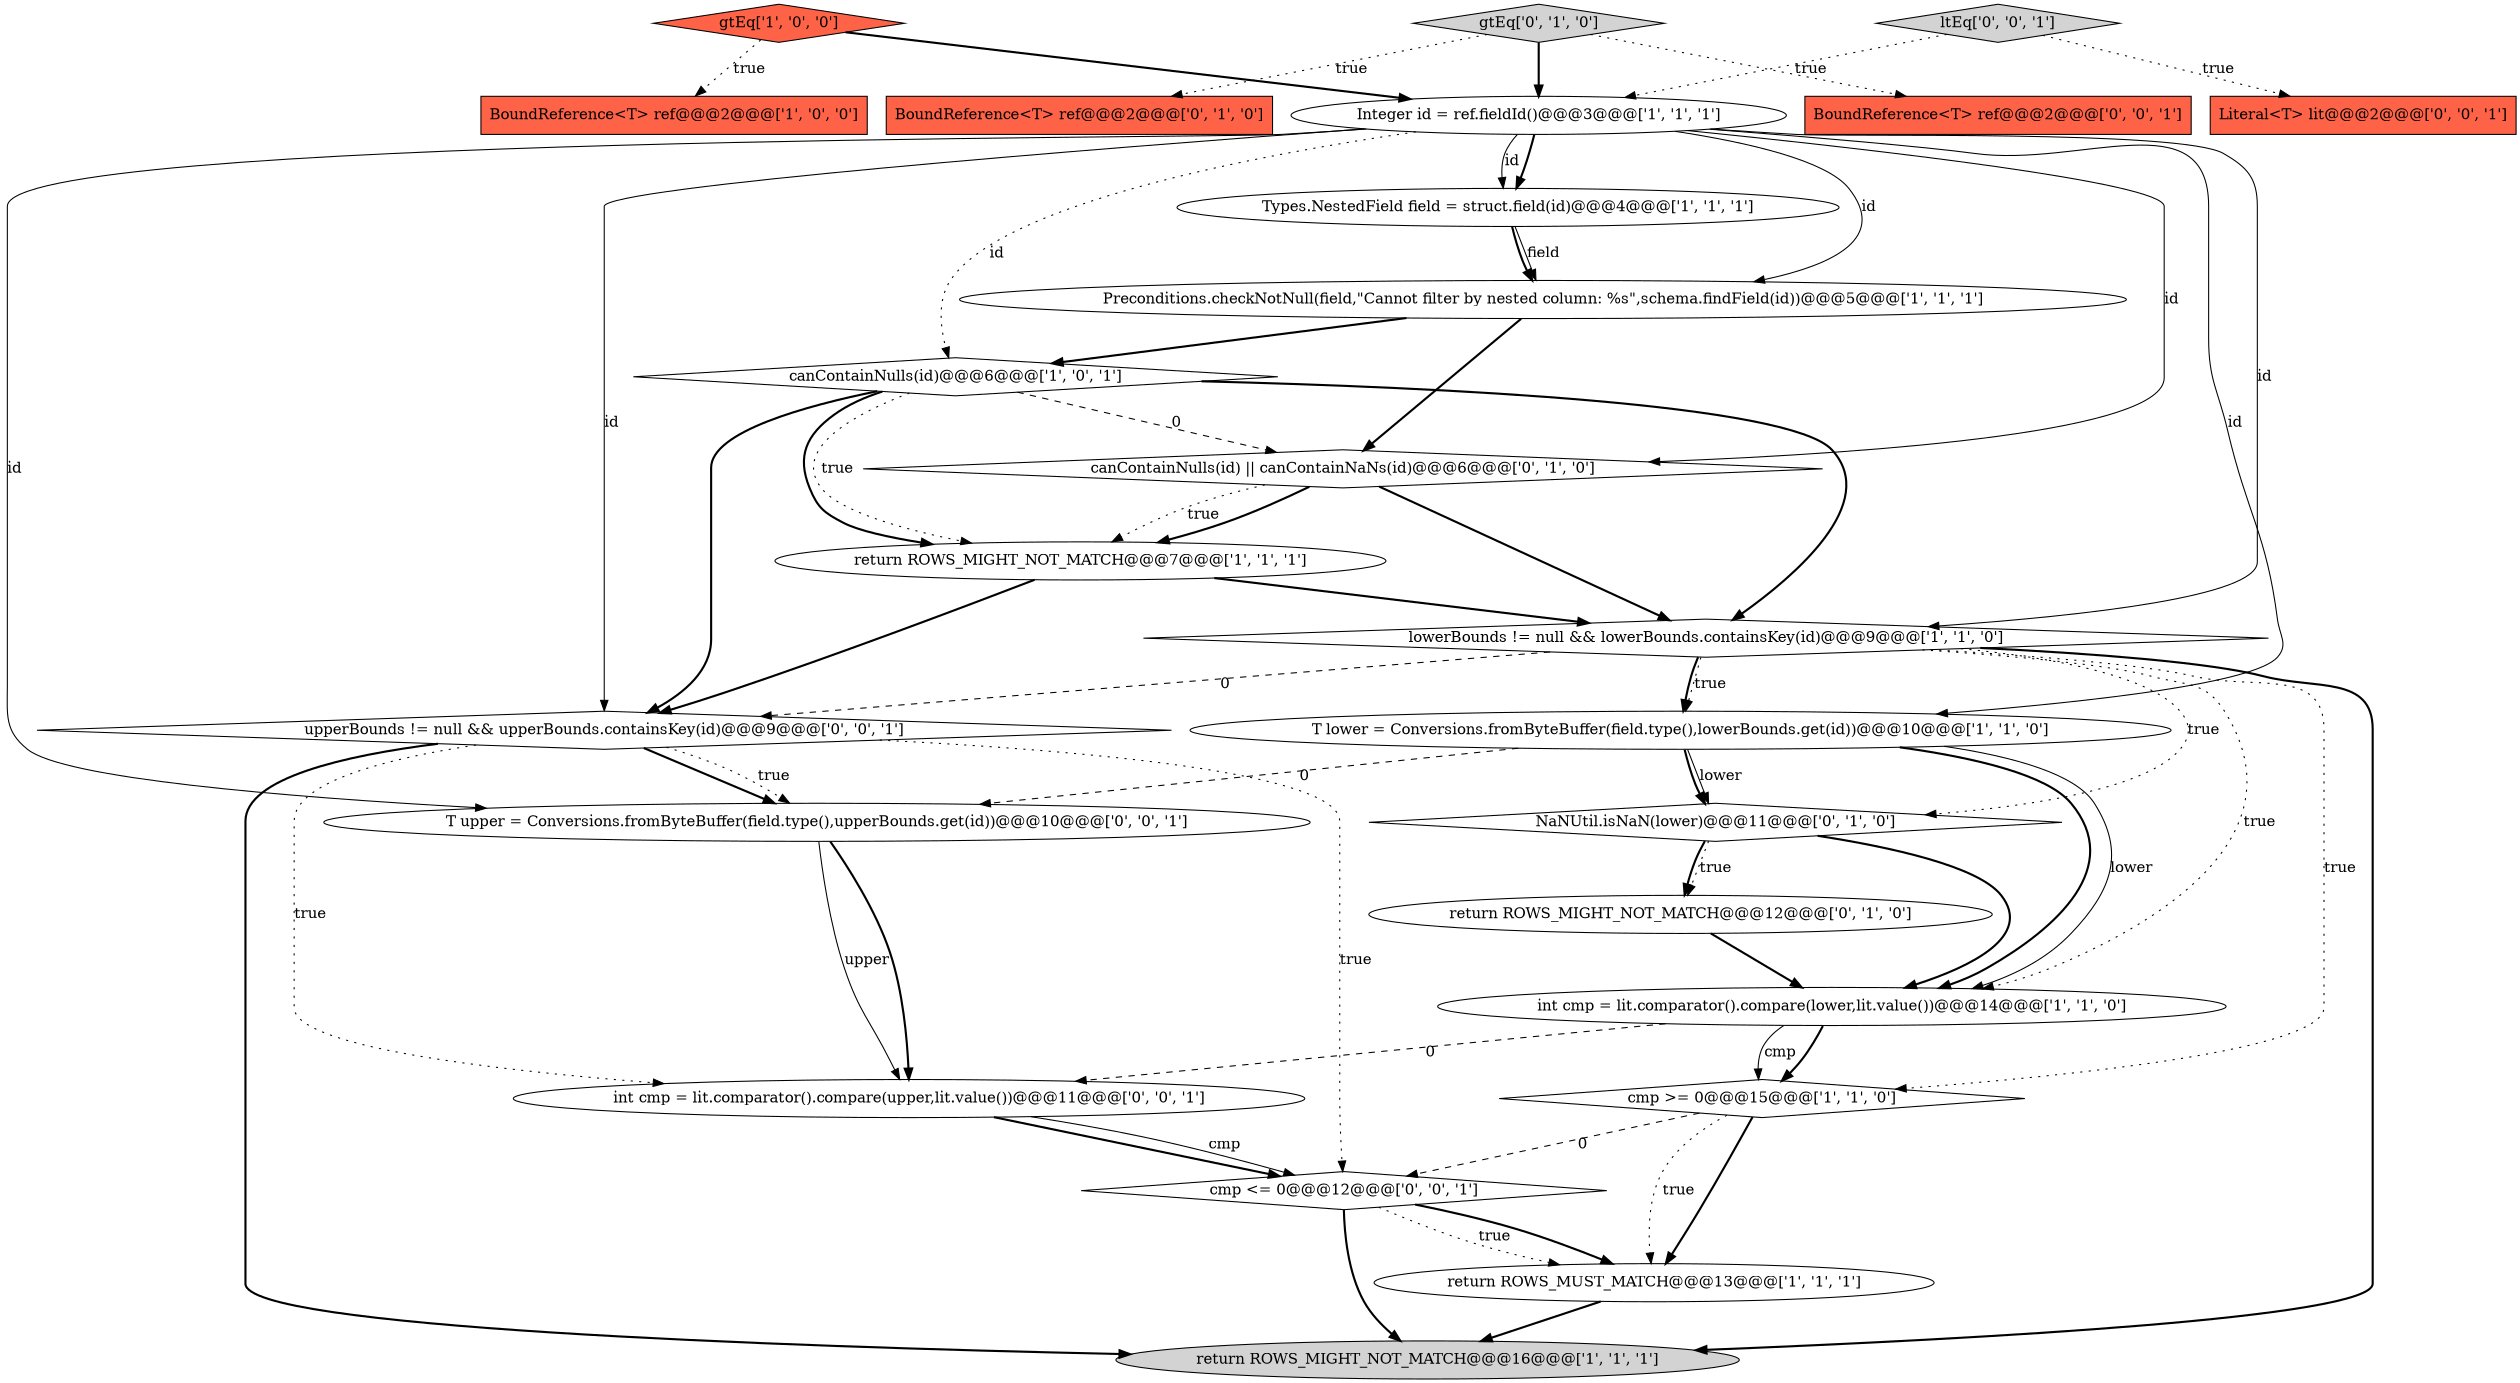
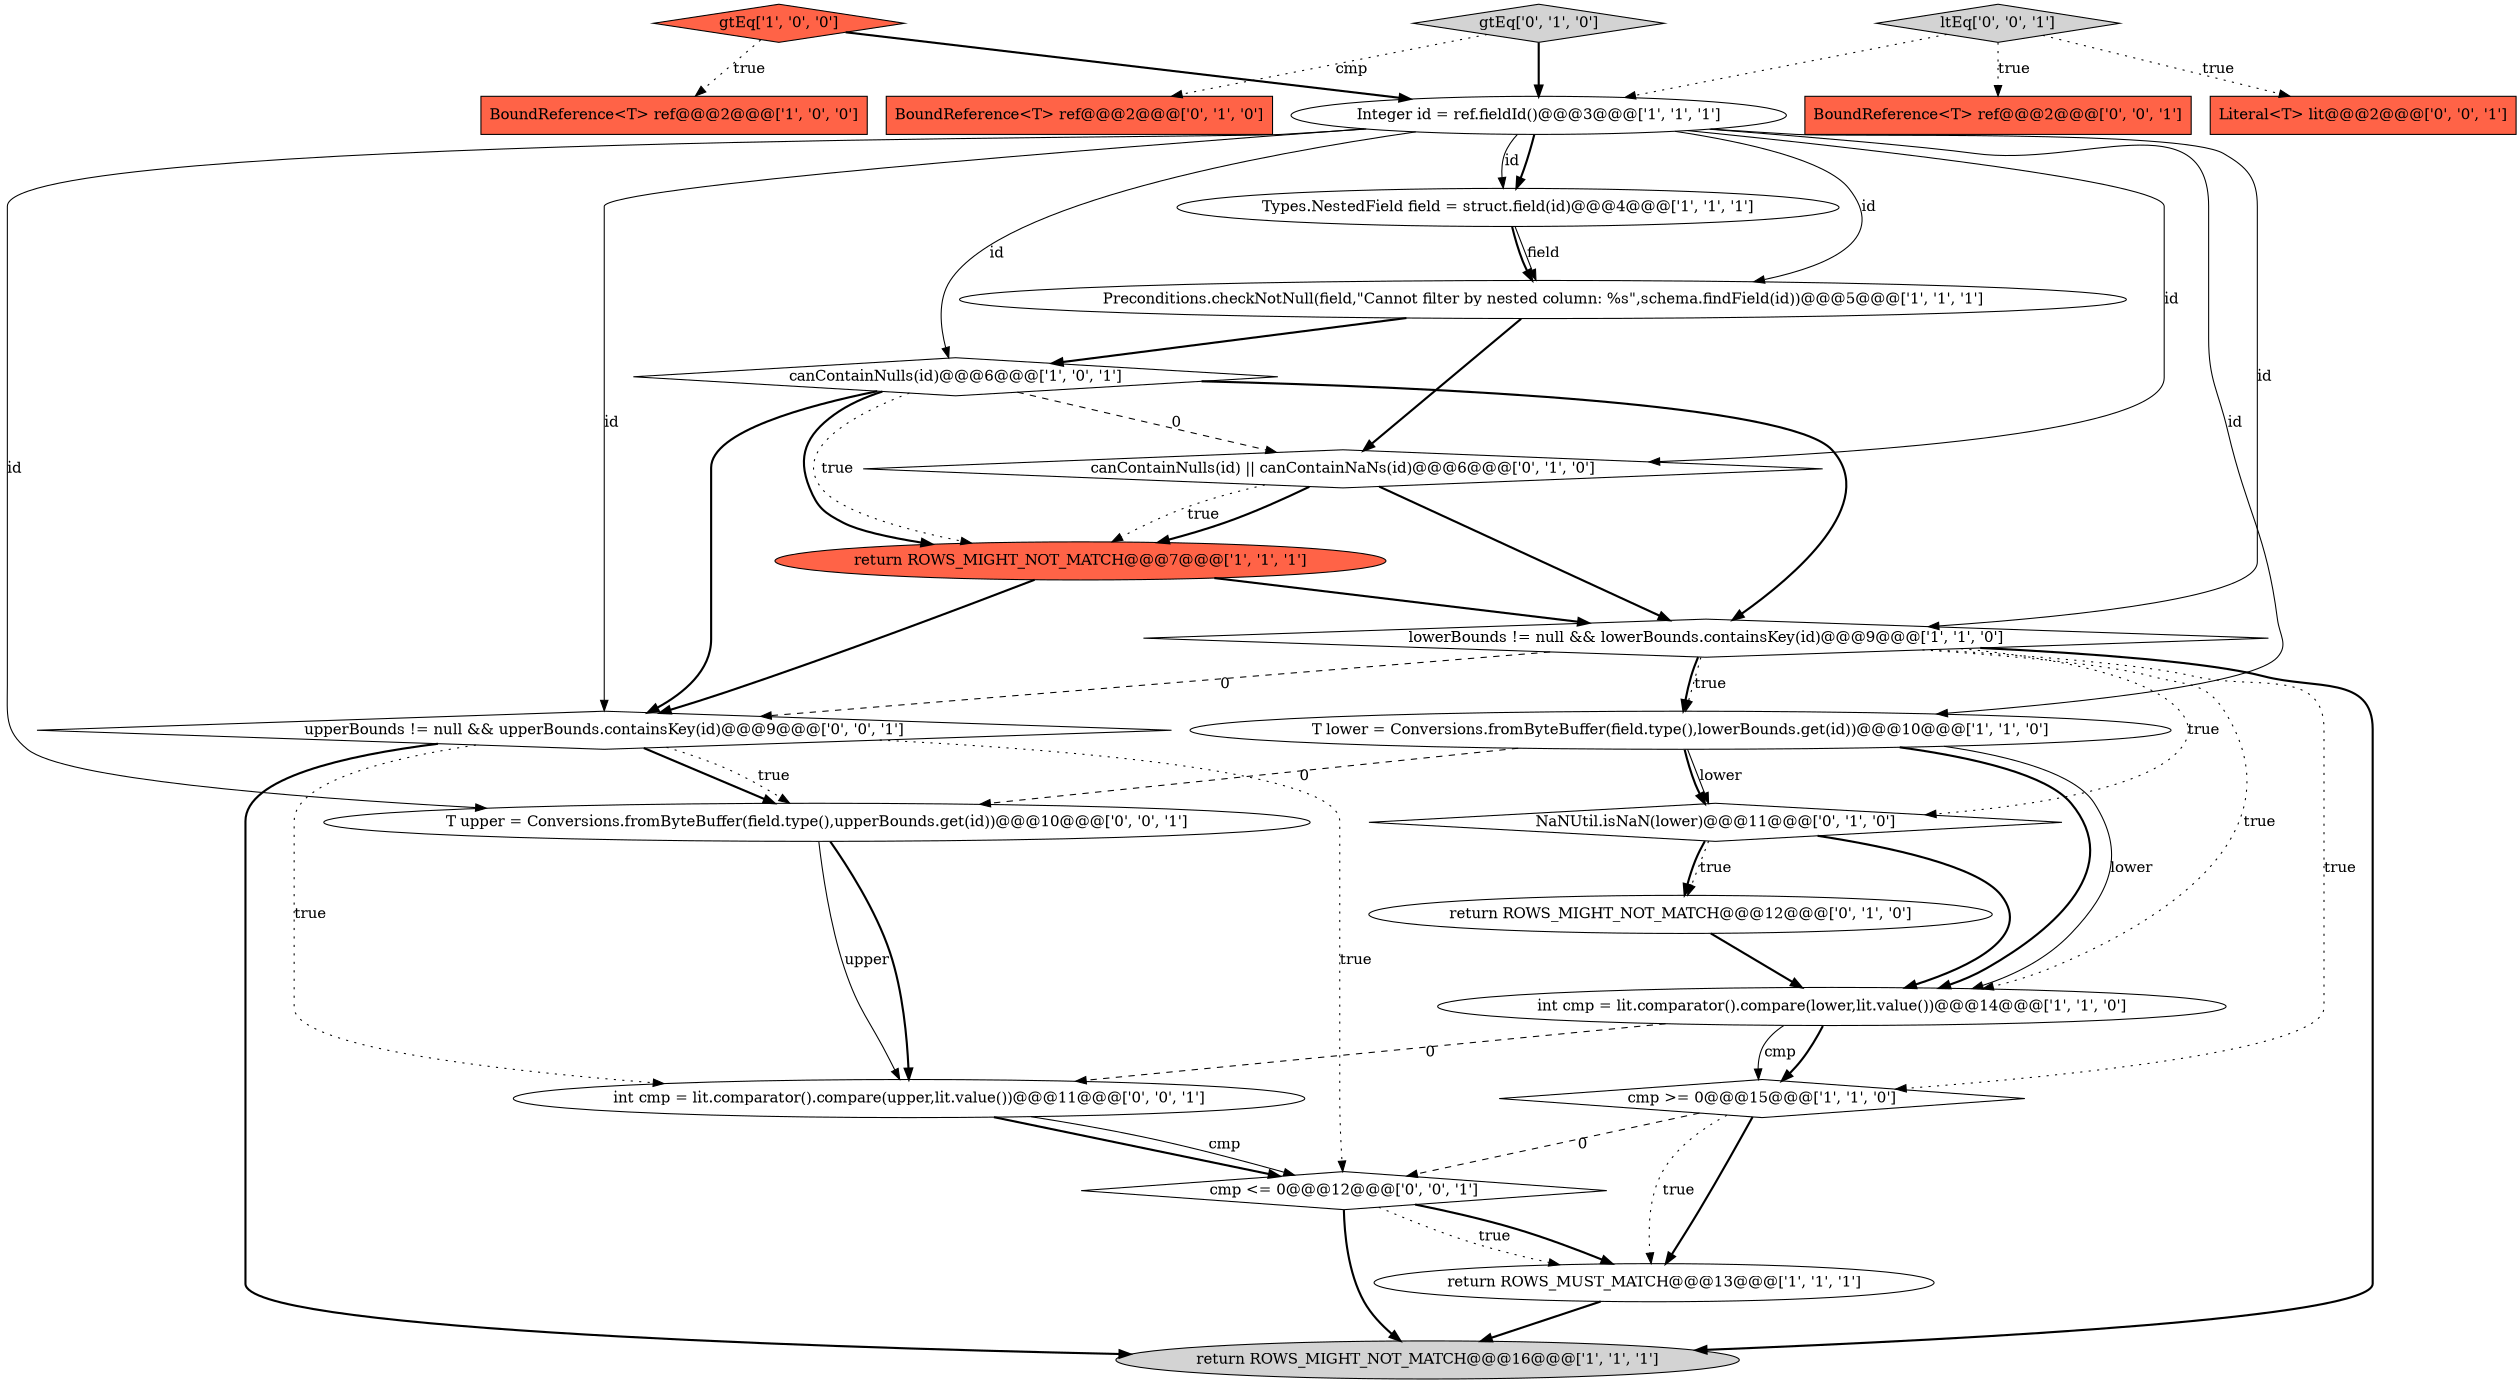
edge "gtEq['0', '1', '0']" -> "BoundReference<T> ref@@@2@@@['0', '0', '1']": now "ltEq['0', '0', '1']" -> "BoundReference<T> ref@@@2@@@['0', '0', '1']"
edge "gtEq['0', '1', '0']" -> "BoundReference<T> ref@@@2@@@['0', '1', '0']": label "true" -> "cmp"
edge "Integer id = ref.fieldId()@@@3@@@['1', '1', '1']" -> "canContainNulls(id)@@@6@@@['1', '0', '1']": style dotted -> solid
node "return ROWS_MIGHT_NOT_MATCH@@@7@@@['1', '1', '1']": fillcolor white -> tomato
